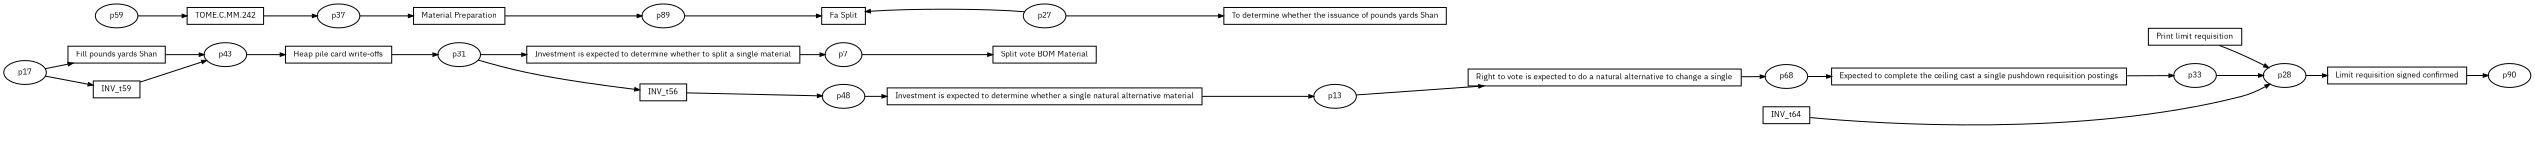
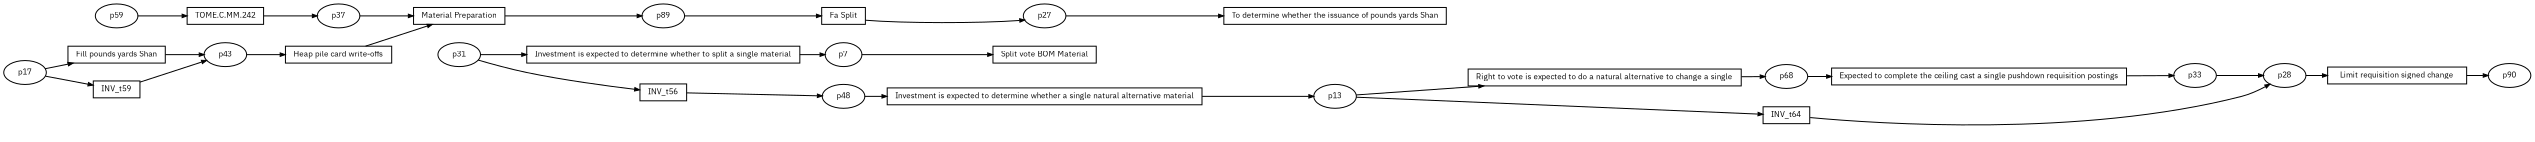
edge "p27" -> "Fa Split": reversed
node "Print limit requisition": removed
edge "Heap pile card write-offs" -> "p31": now "Heap pile card write-offs" -> "Material Preparation"
node "Limit requisition signed confirmed": label "Limit requisition signed confirmed" -> "Limit requisition signed change"
edge "p13" -> "INV_t64": added
